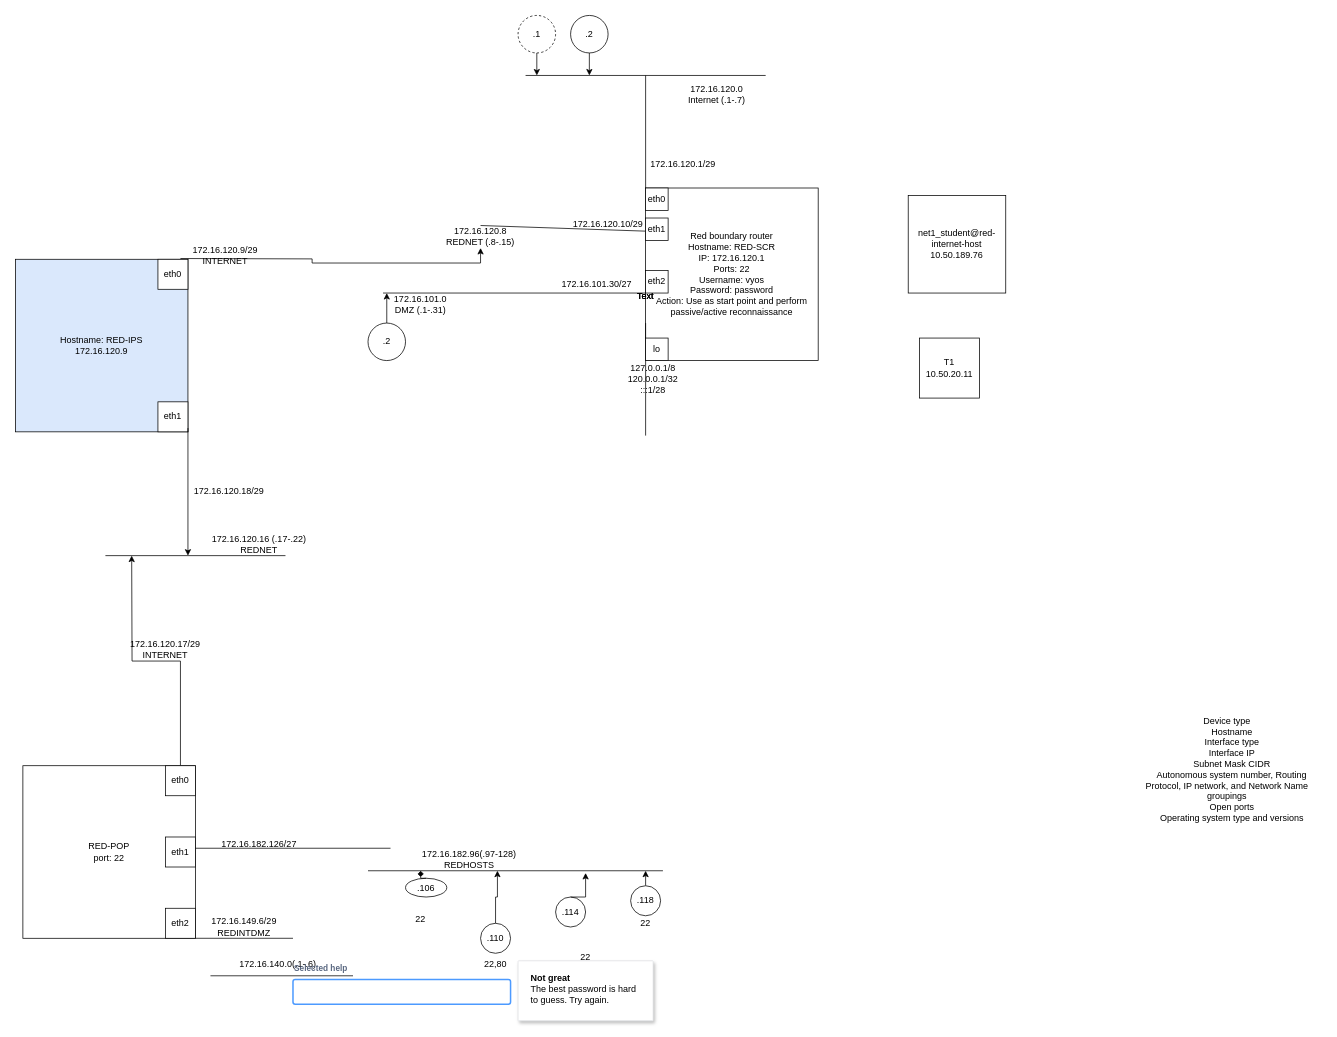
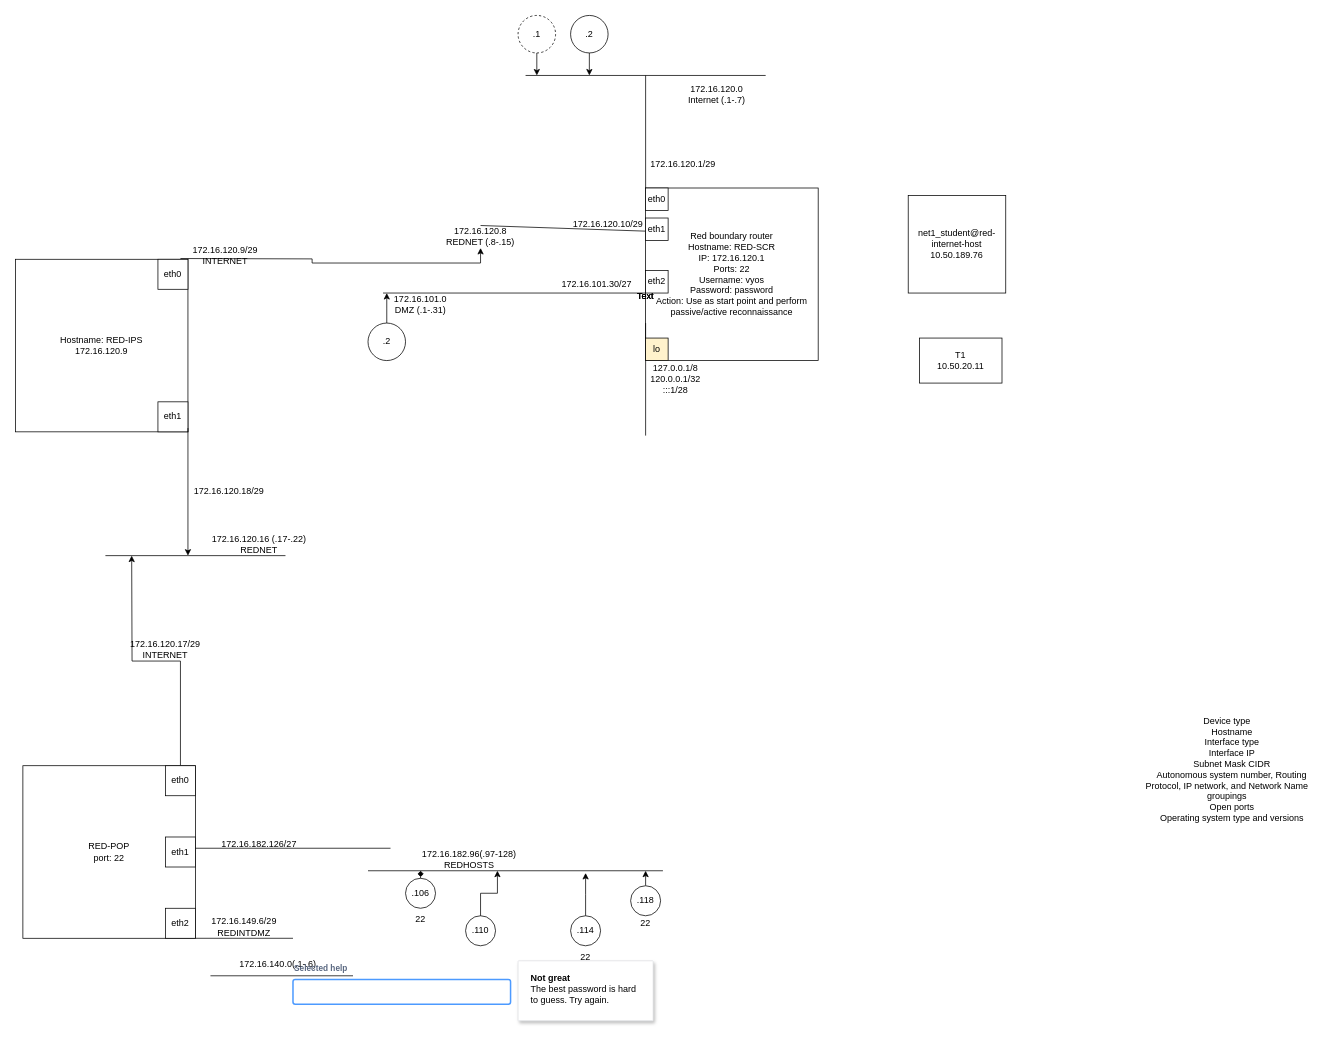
node "Hostname: RED-IPS 172.16.120.9": fillcolor #dae8fc -> #ffffff
node "lo": fillcolor #ffffff -> #fff2cc
node "T1 10.50.20.11": size 60x60 -> 83x45
node "127.0.0.1/8 120.0.0.1/32 :::1/28": moved (653, 379) -> (675, 379)
node ".106": size 41x19 -> 30x30
node ".114": moved (570, 912) -> (585, 930)
node ".110": moved (495, 938) -> (480, 930)
node "22,80": removed
